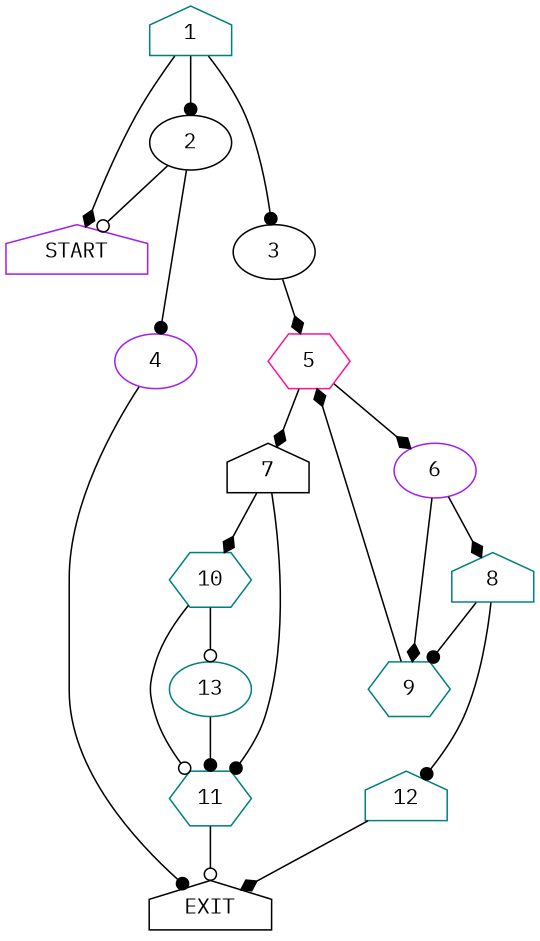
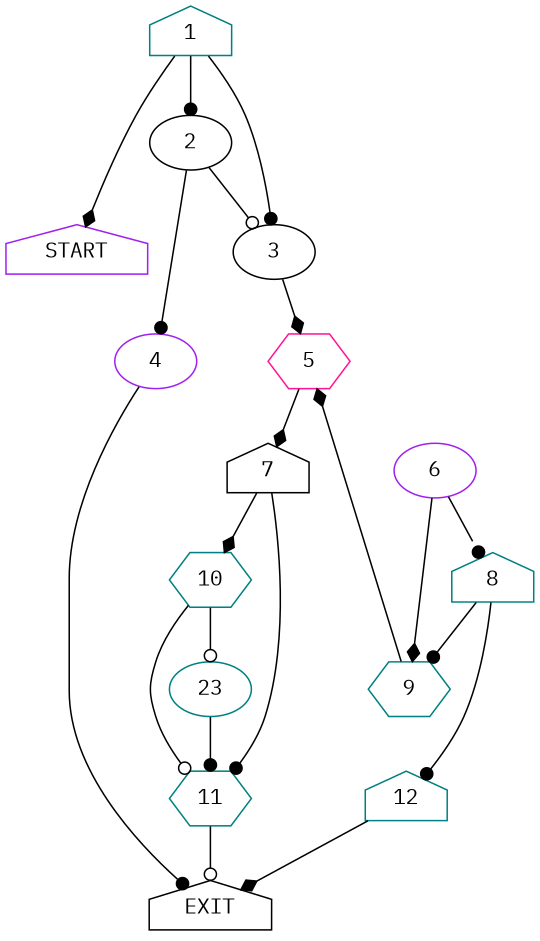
edge "2" -> "START": now "2" -> "3"
edge "5" -> "6": removed
edge "6" -> "8": arrowhead diamond -> dot
node "13": label "13" -> "23"
